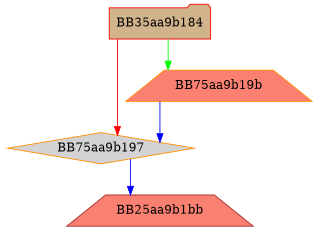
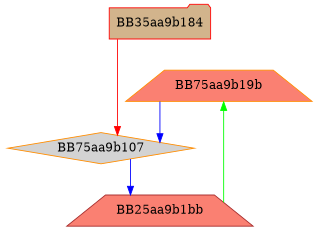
edge "BB35aa9b184" -> "BB75aa9b19b": now "BB25aa9b1bb" -> "BB75aa9b19b"
node "BB75aa9b197": label "BB75aa9b197" -> "BB75aa9b107"
